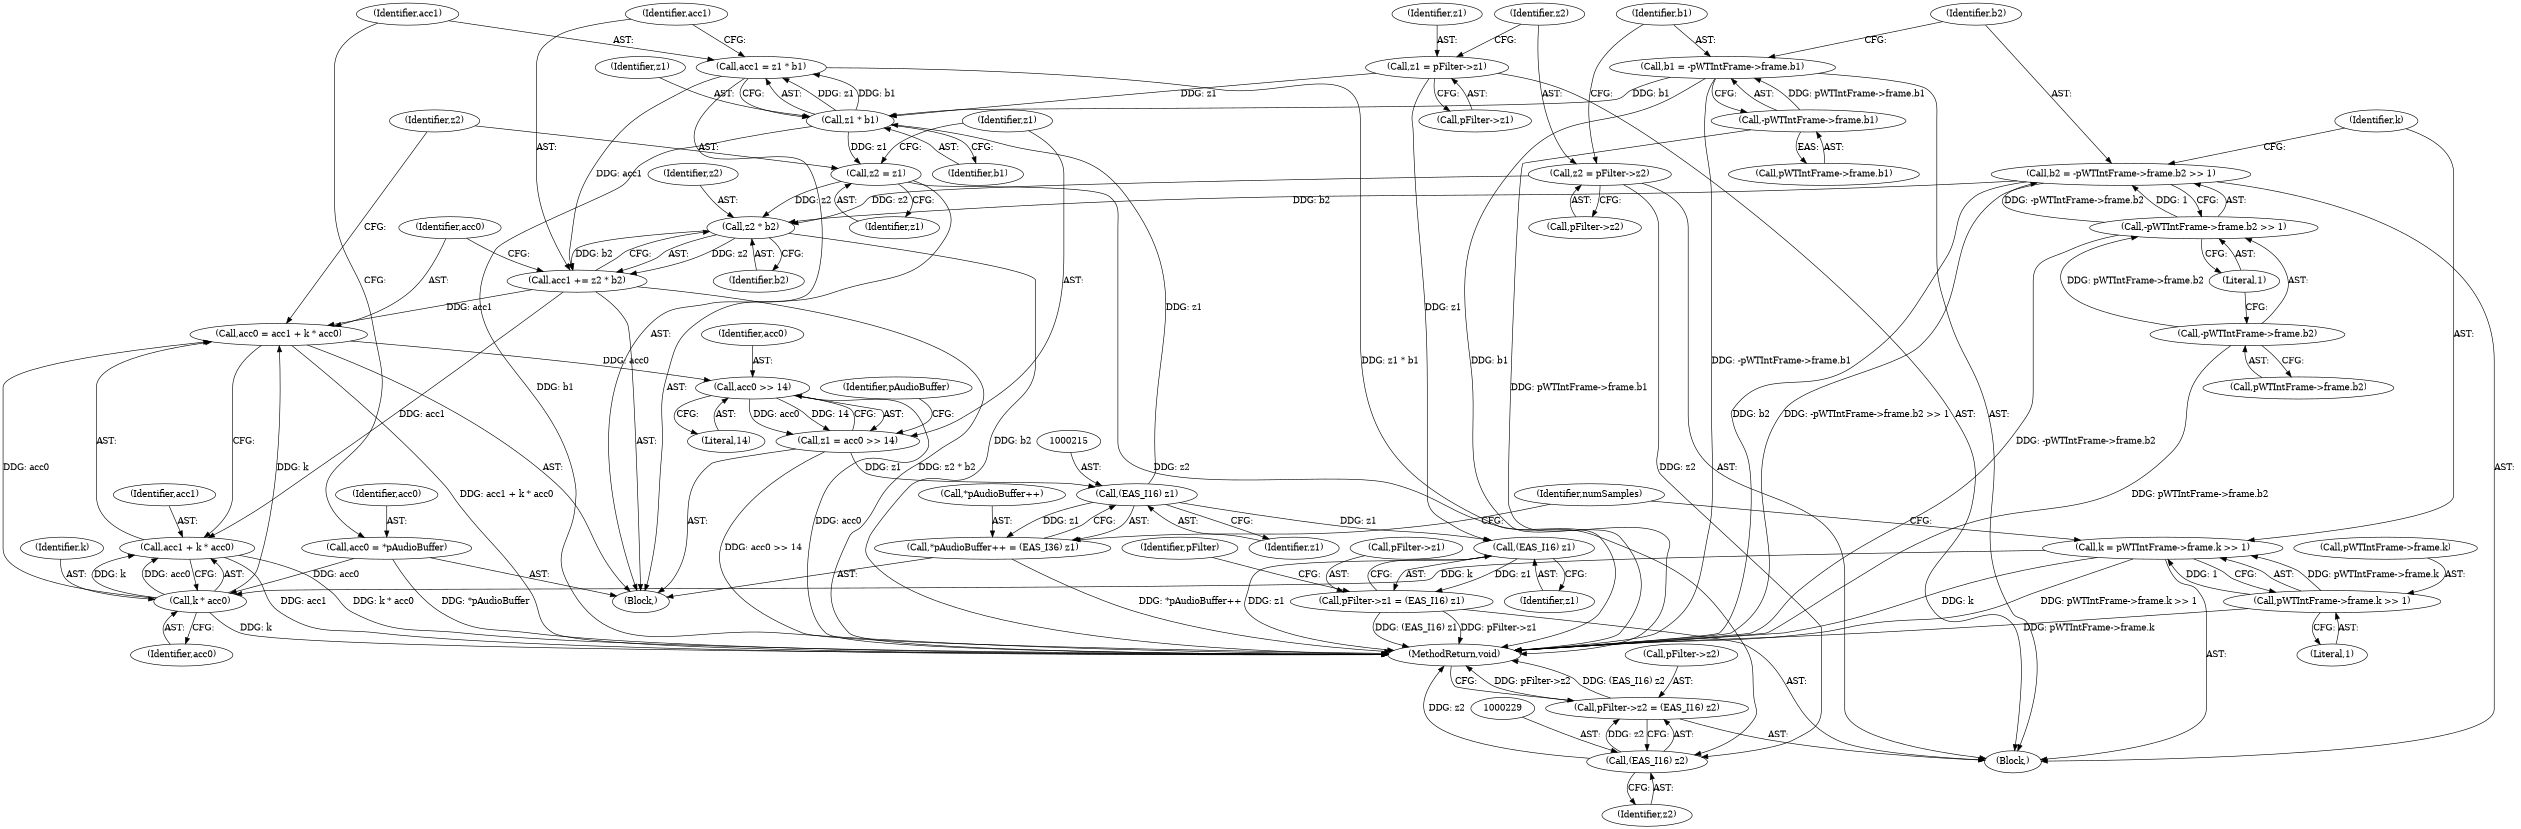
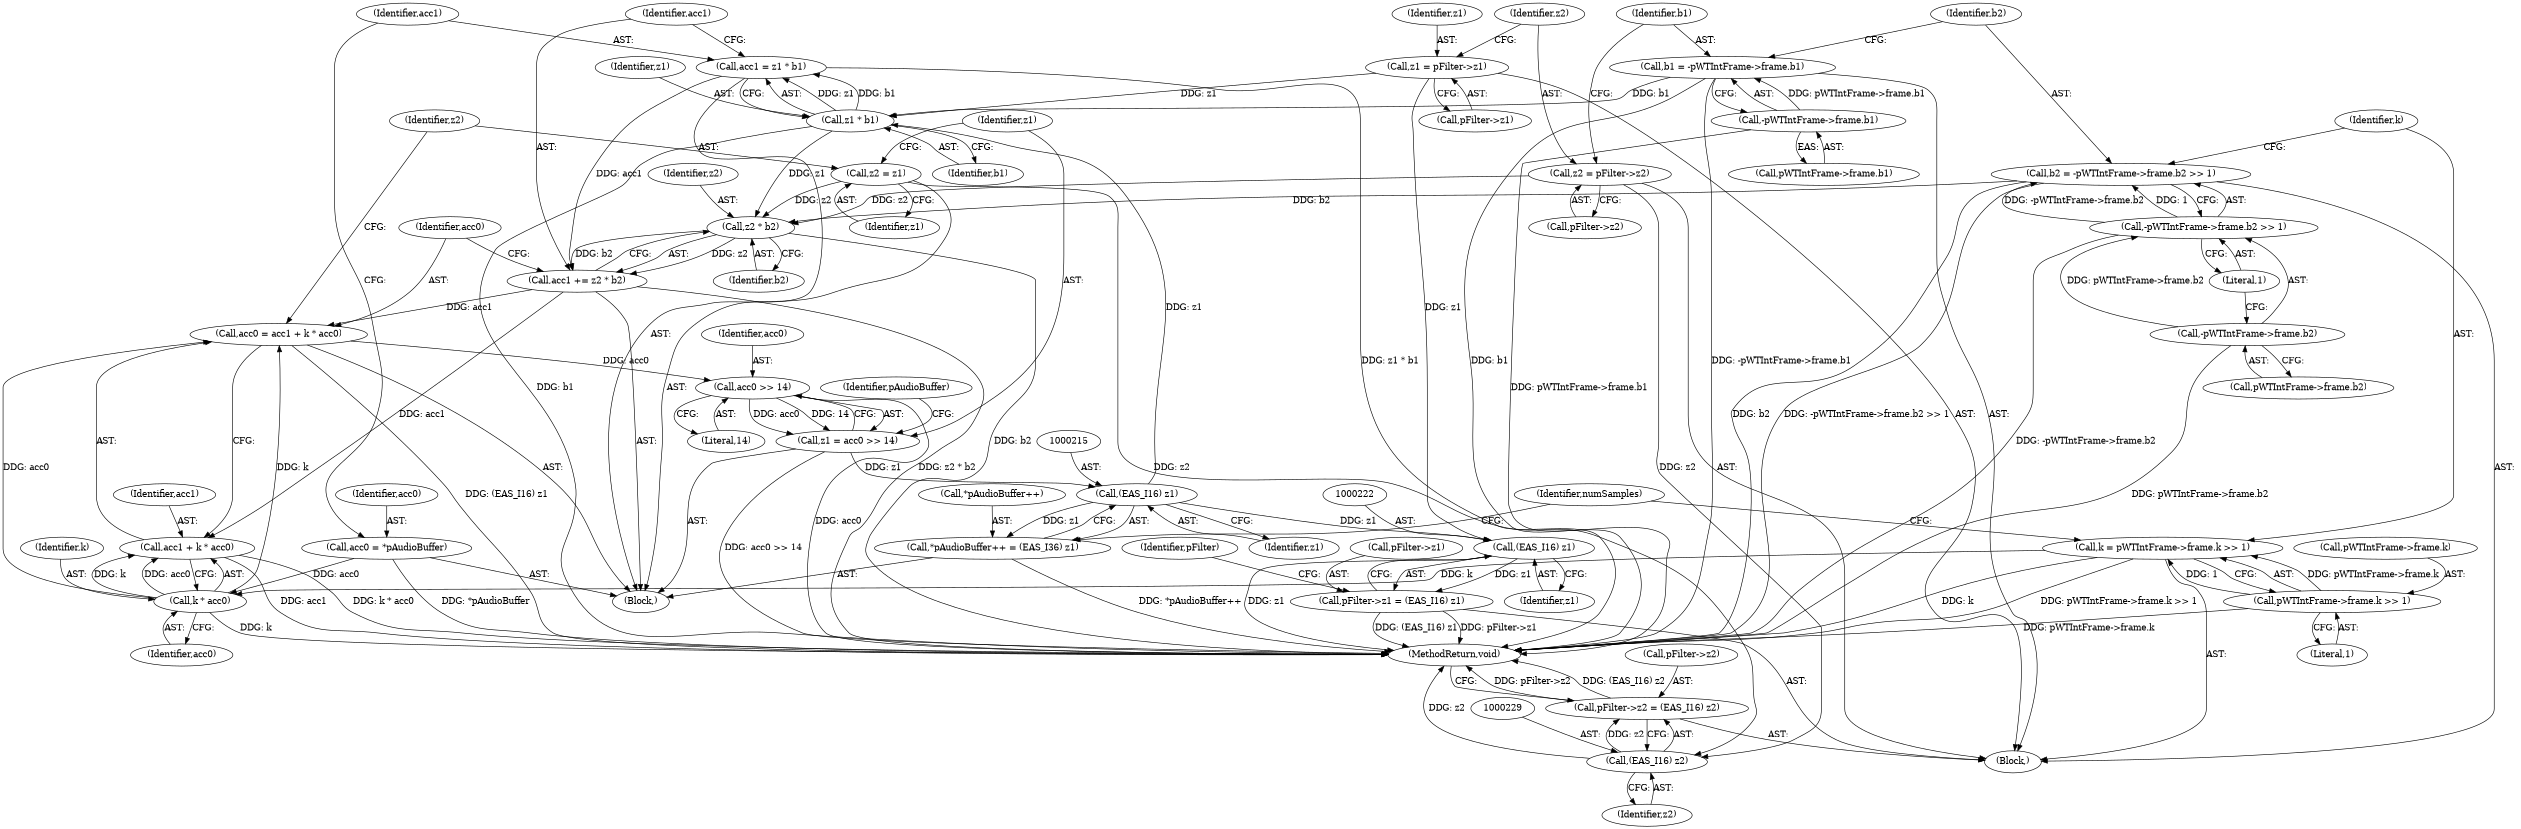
edge "(Call,z1 * b1)" -> "(Call,z2 = z1)": now "(Call,z1 * b1)" -> "(Call,z2 * b2)"
edge "(Call,acc0 = acc1 + k * acc0)" -> "(MethodReturn,void)": label "DDG: acc1 + k * acc0" -> "DDG: (EAS_I16) z1"
node "1000222": added
